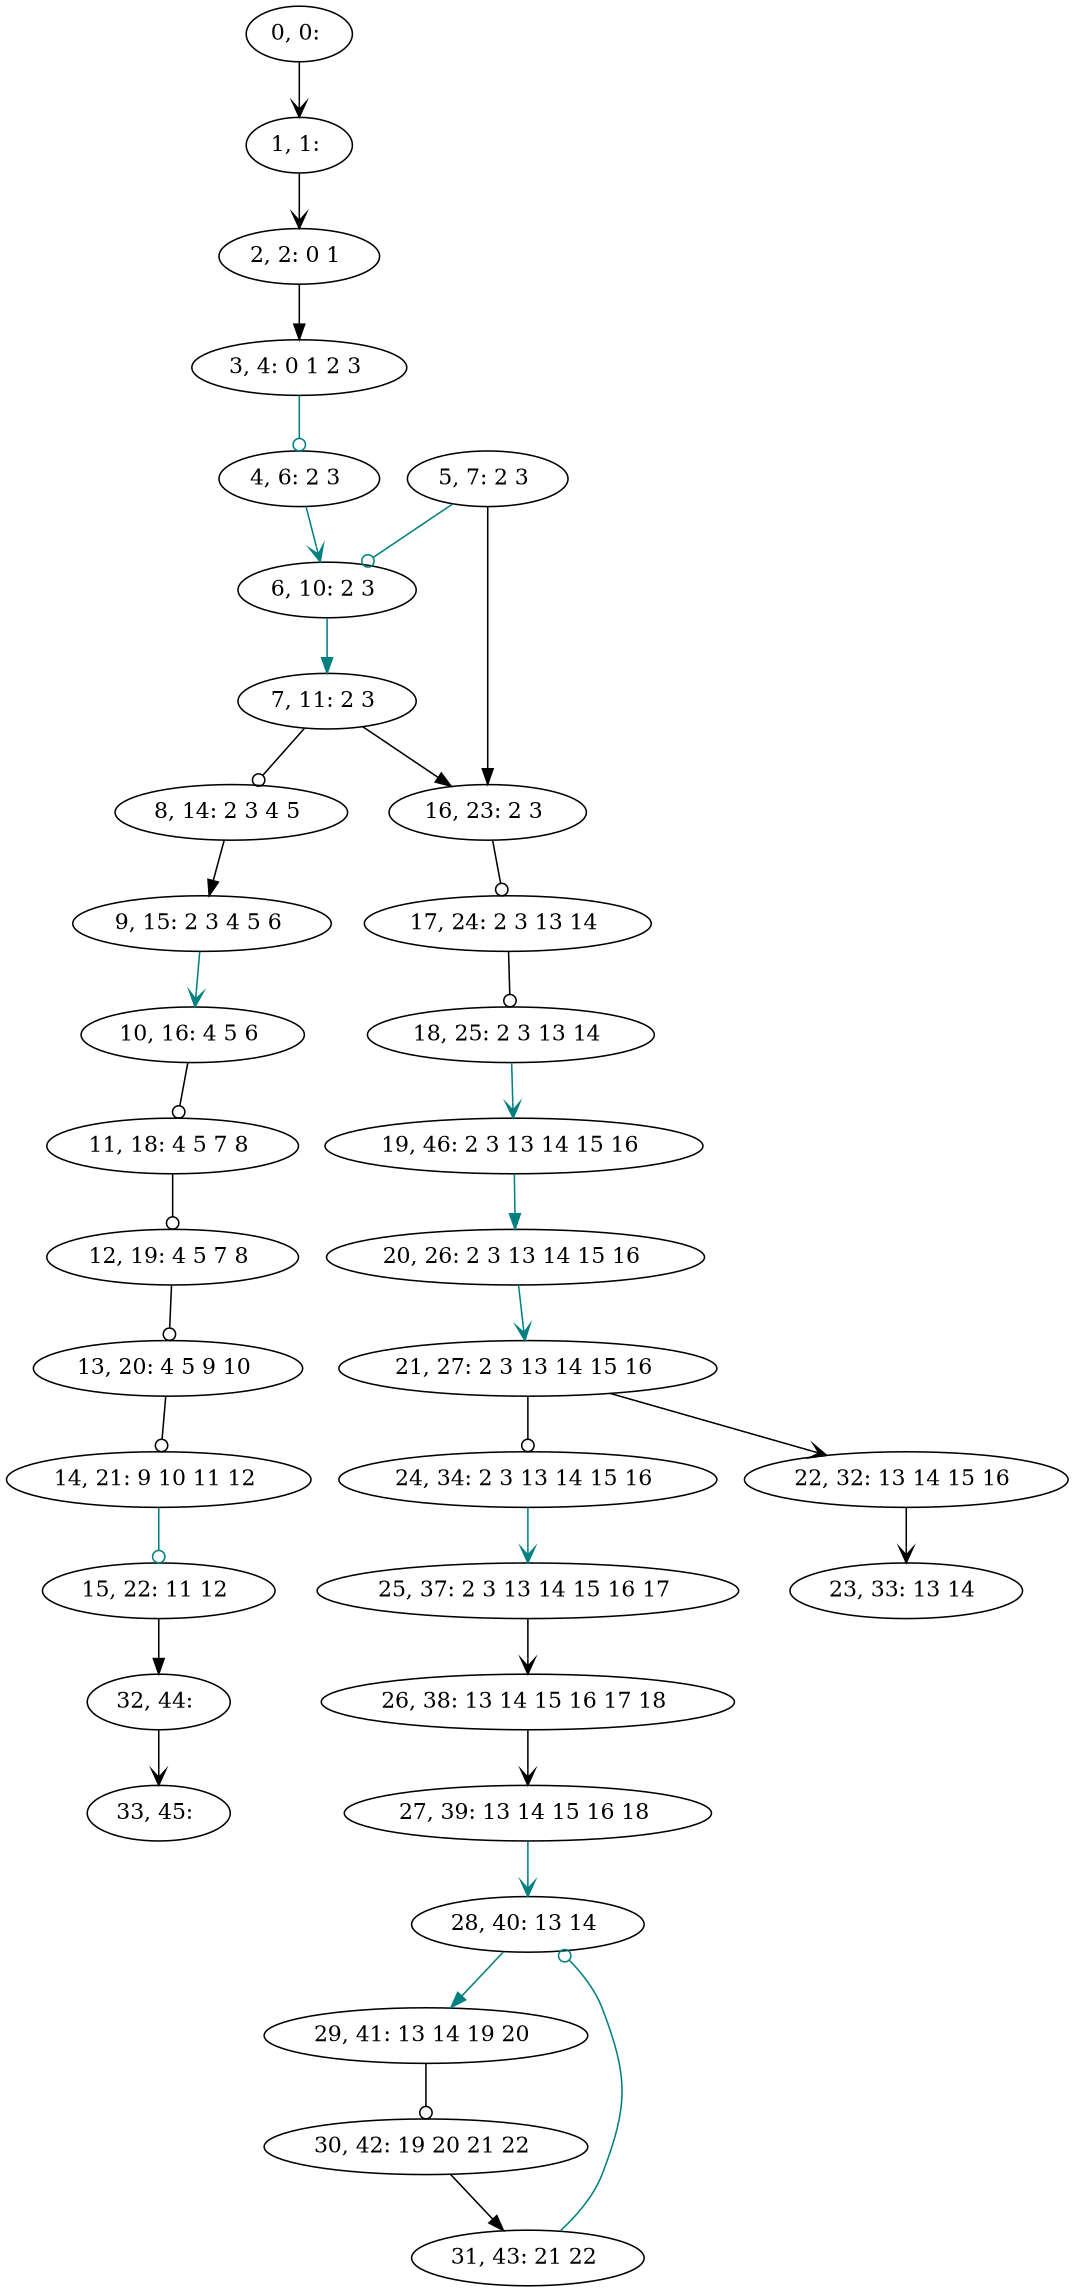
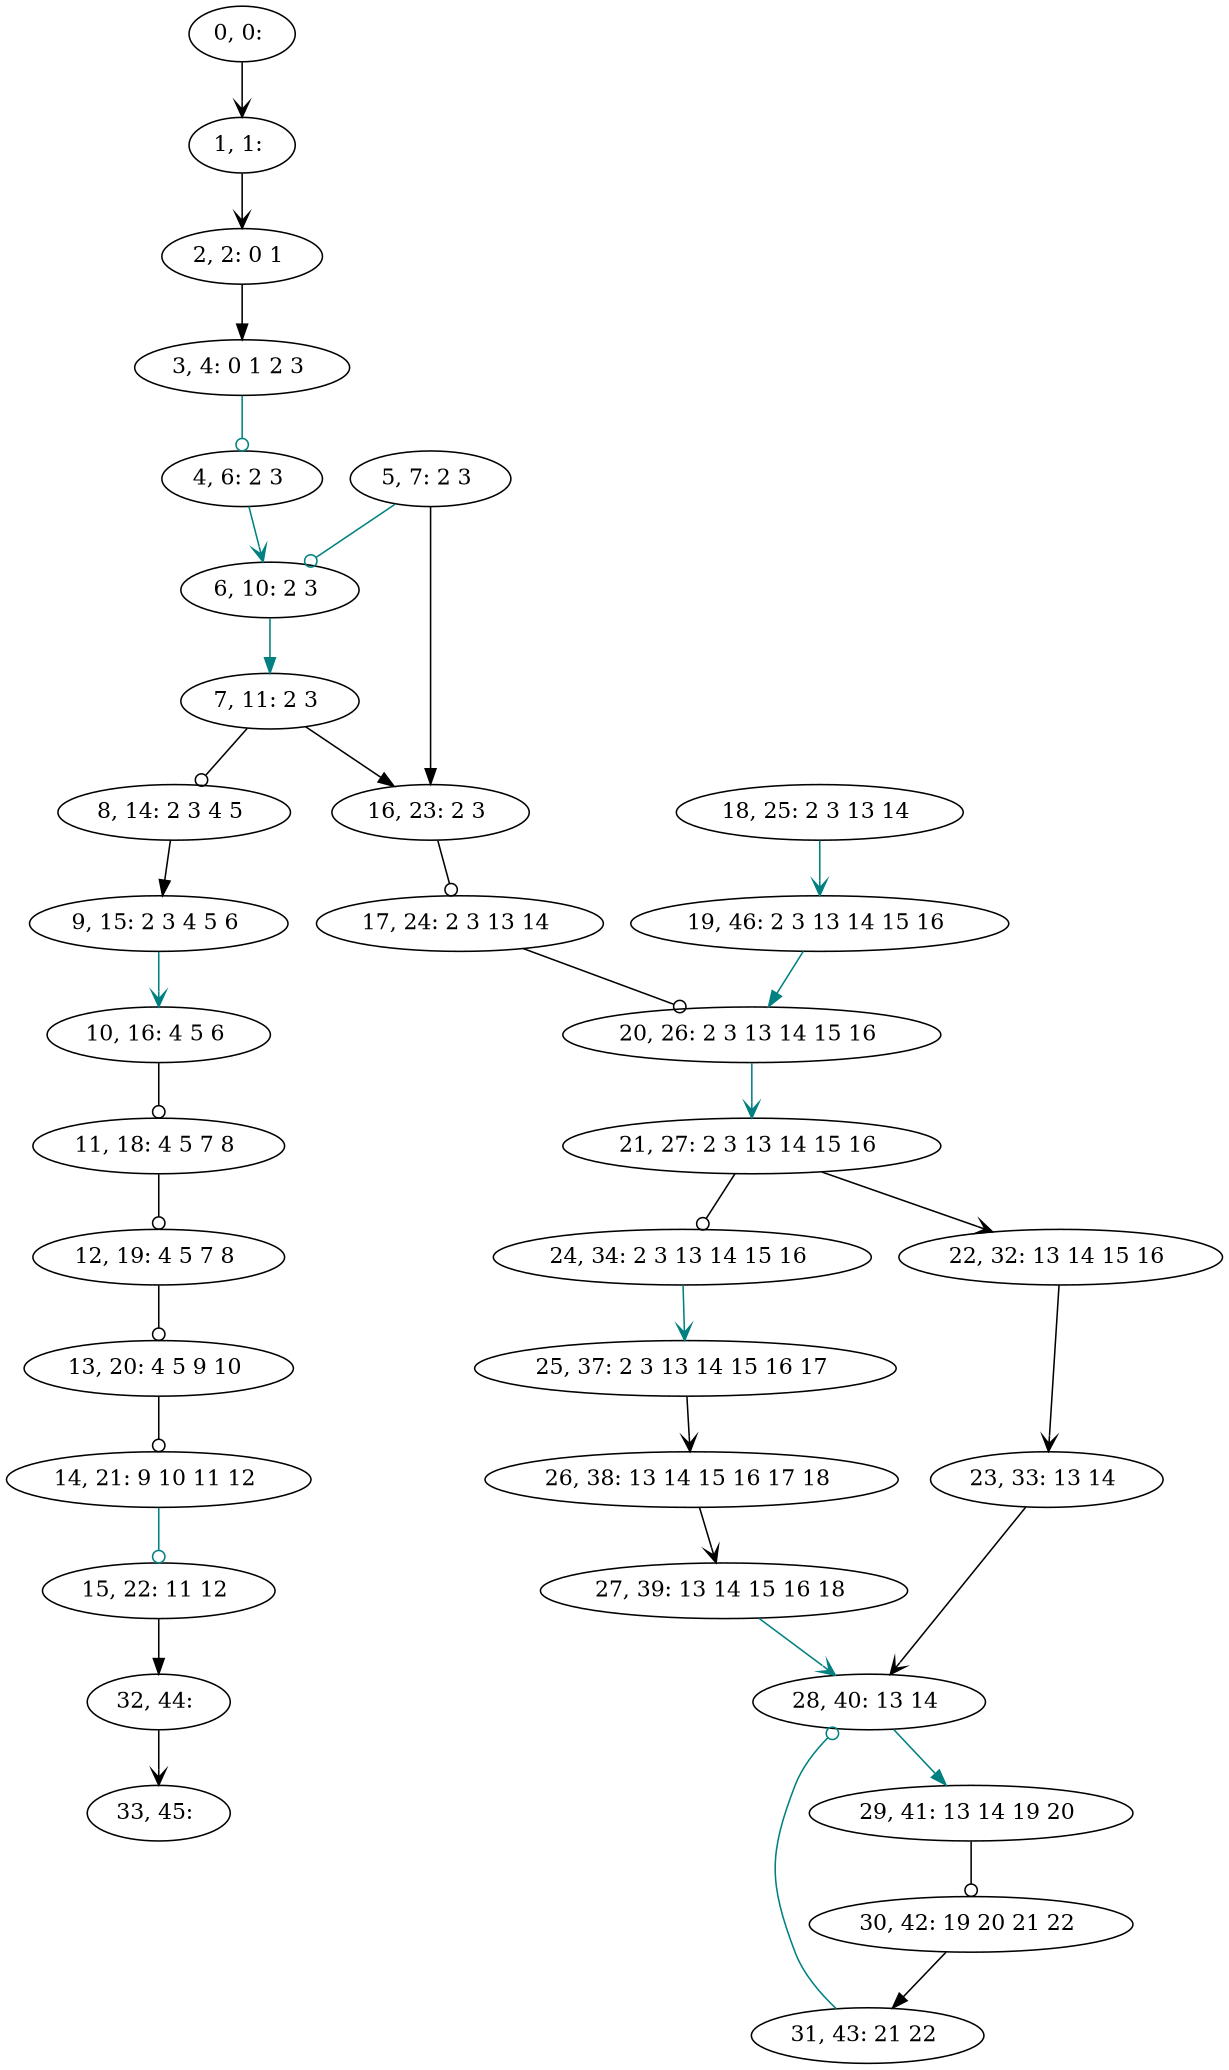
edge "17, 24: 2 3 13 14" -> "18, 25: 2 3 13 14": now "17, 24: 2 3 13 14" -> "20, 26: 2 3 13 14 15 16"
edge "23, 33: 13 14" -> "28, 40: 13 14": added
